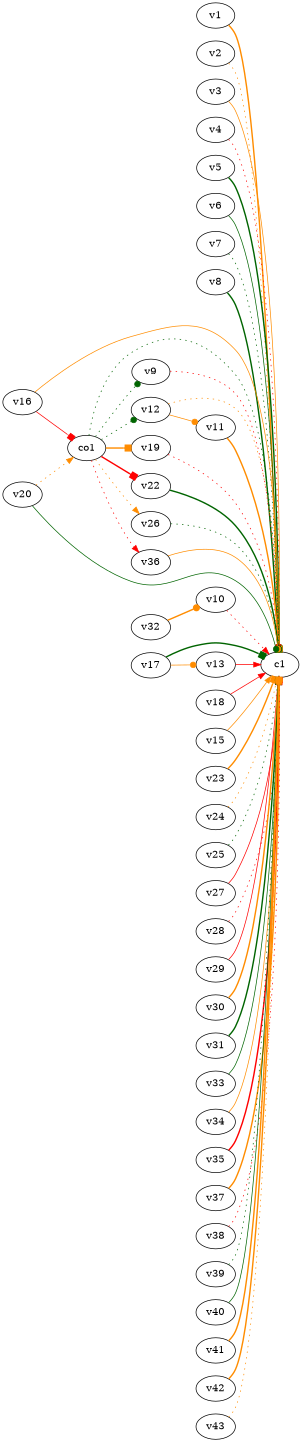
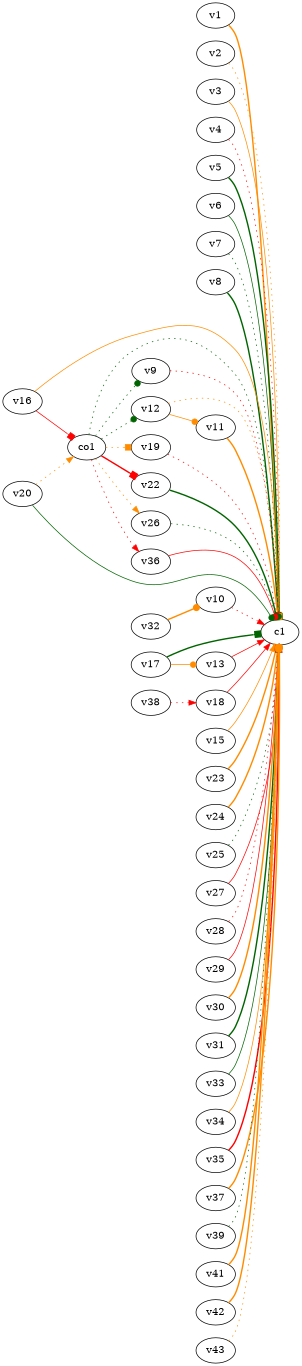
edge "co1" -> "v19": style bold -> dotted
edge "v36" -> "c1": color darkorange -> red
edge "v24" -> "c1": style dotted -> bold
edge "v38" -> "c1": now "v38" -> "v18"
node "v40": removed
